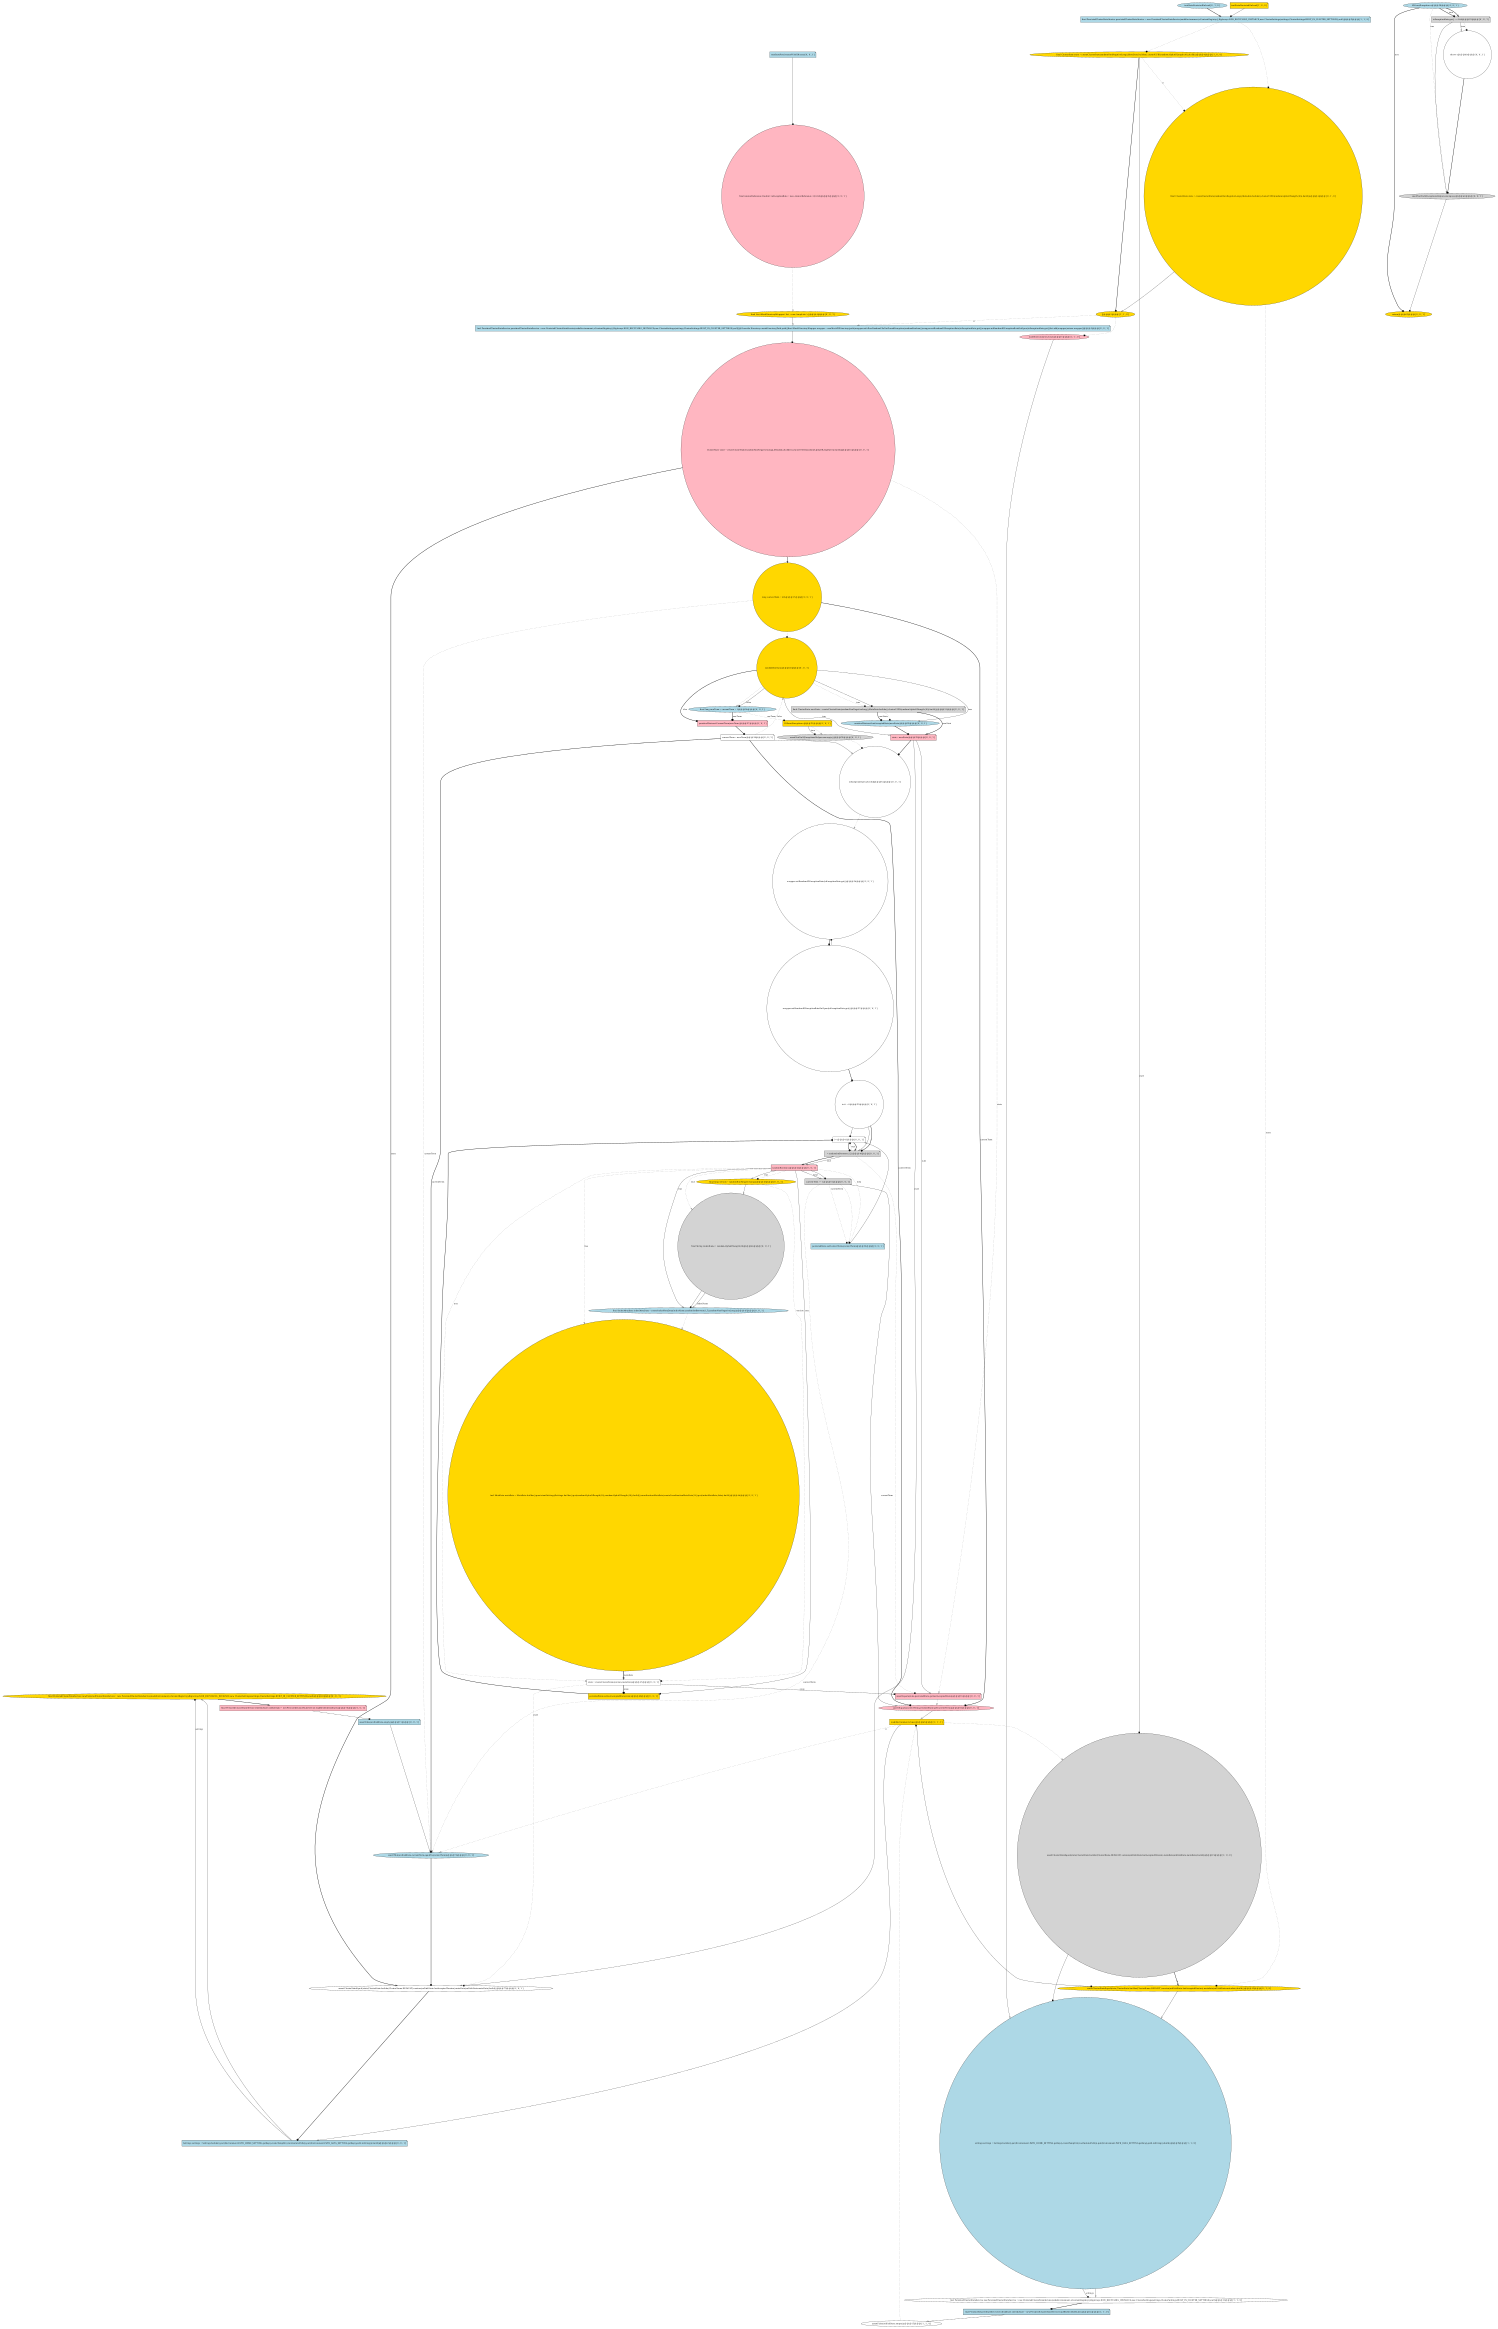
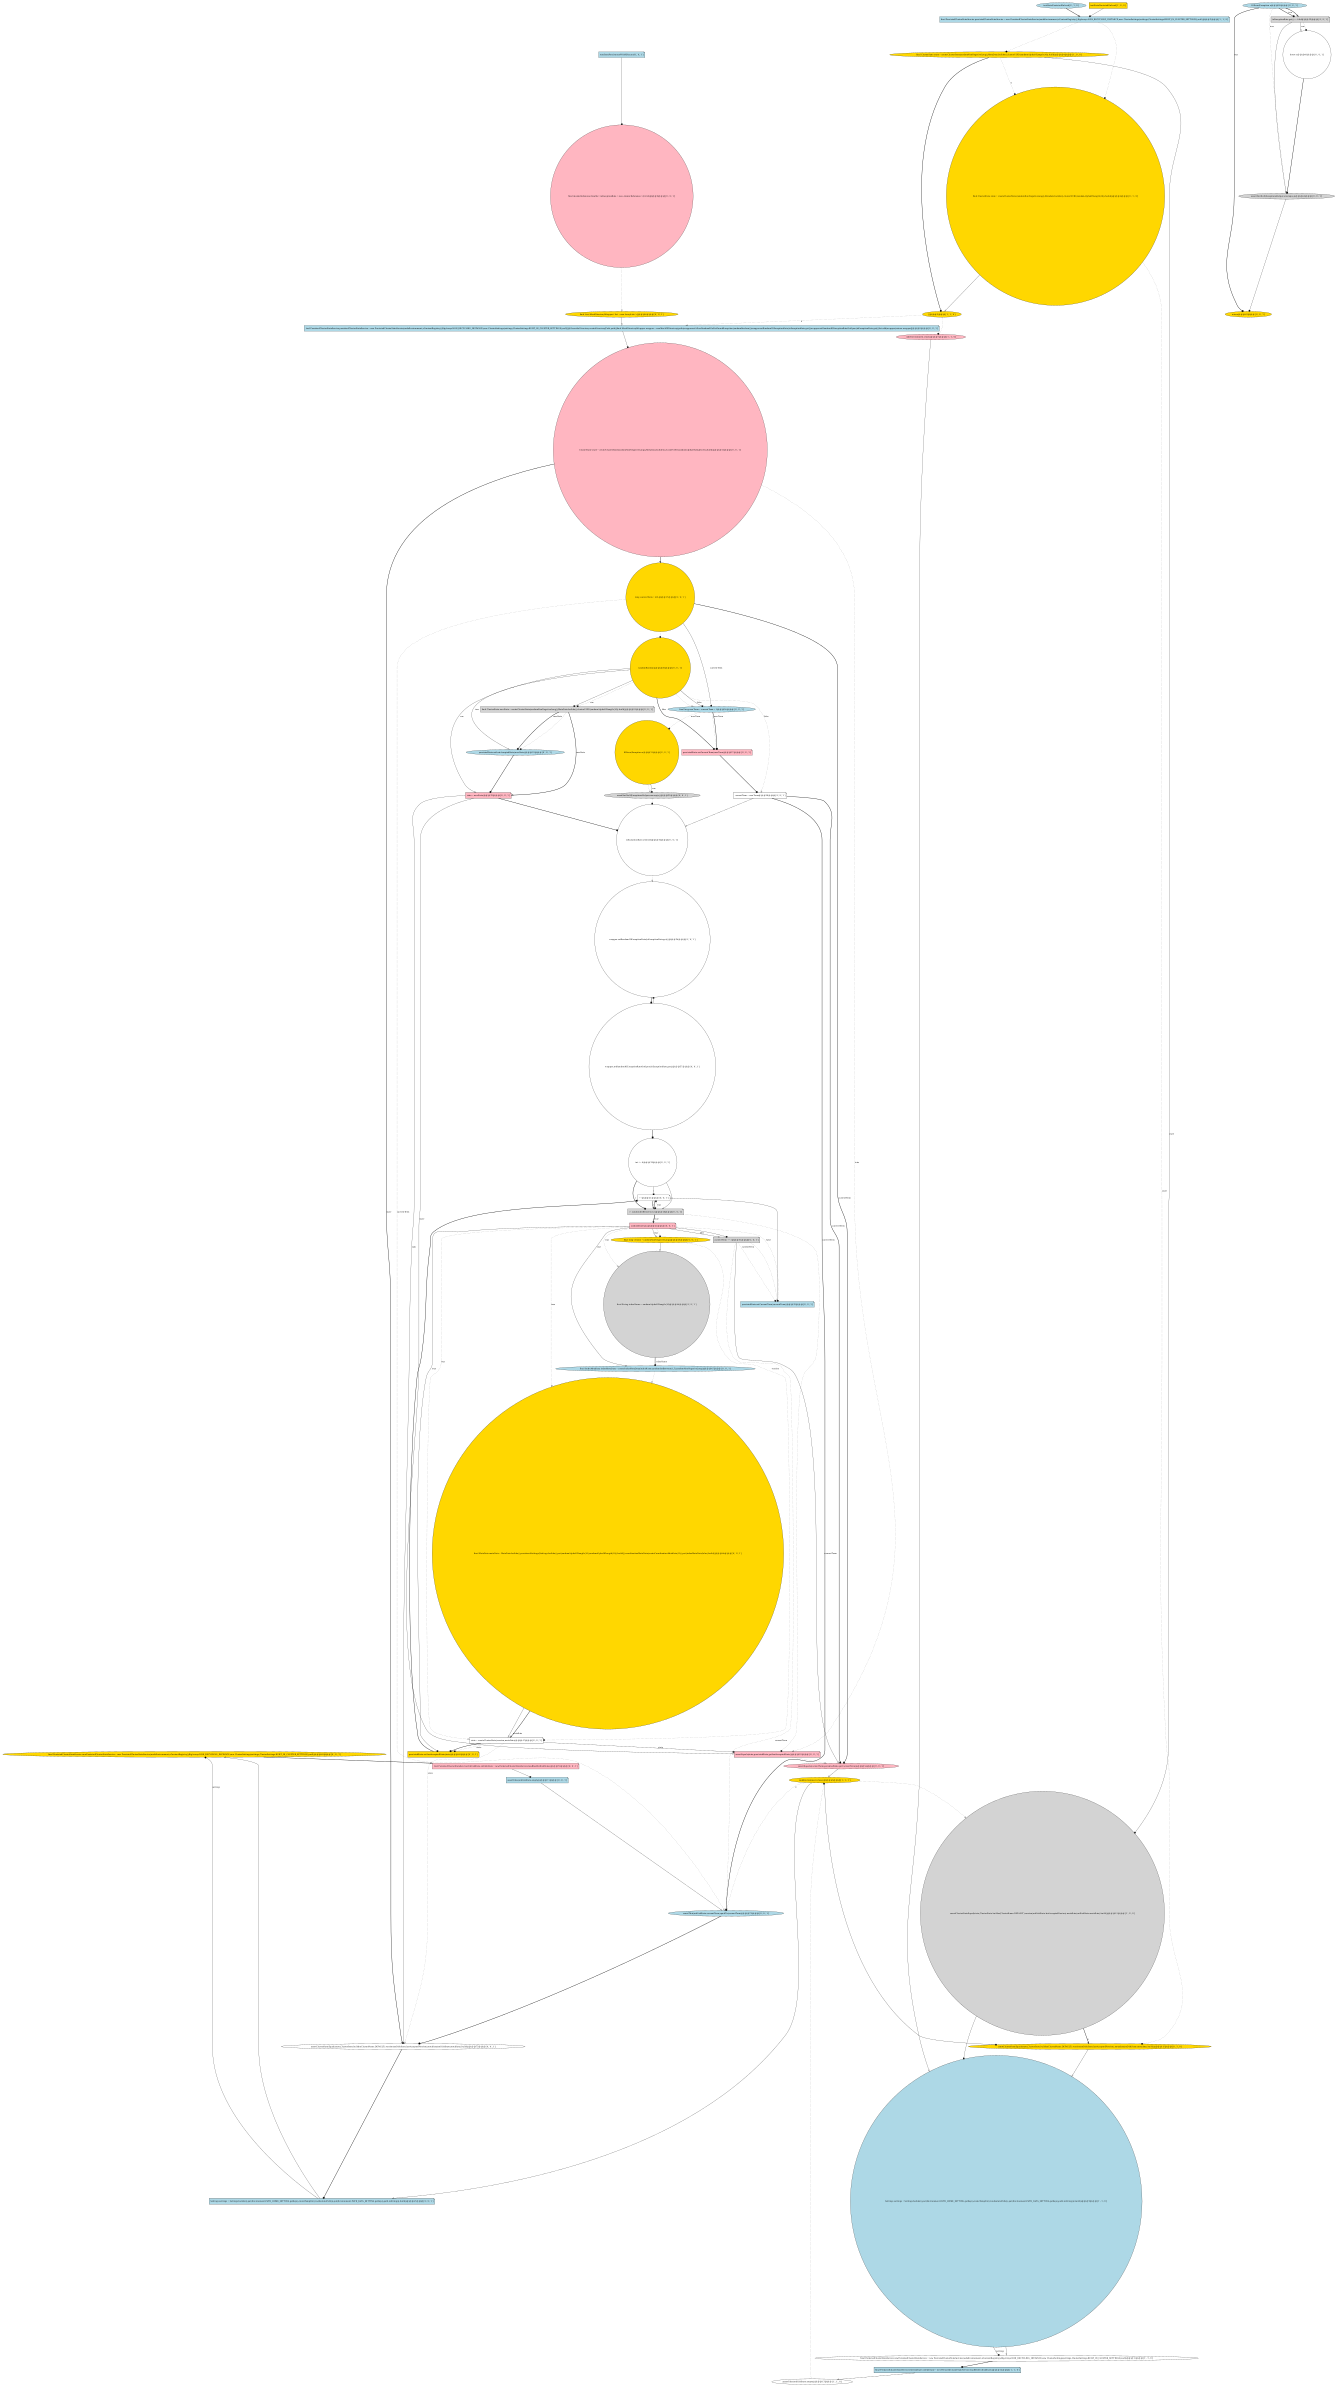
edge "long currentTerm = 42L@@@17@@@['0', '0', '1']" -> "final long newTerm = currentTerm + 1@@@26@@@['0', '0', '1']": added, label "currentTerm"
edge "currentTerm = newTerm@@@28@@@['0', '0', '1']" -> "randomBoolean()@@@20@@@['0', '0', '1']": reversed
node "IOError|Exception e@@@31@@@['0', '0', '1']": shape note -> circle
node "nodeEnvironment.close()@@@65@@@['1', '1', '1']": shape note -> ellipse
